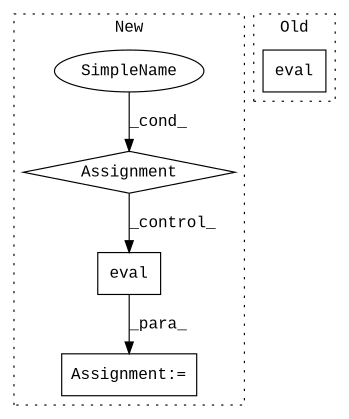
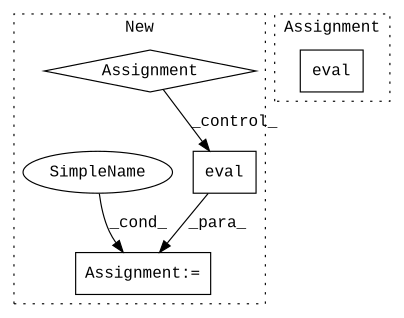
cluster "Old": label "Old" -> "Assignment"
edge "SimpleName" -> "Assignment": now "SimpleName" -> "Assignment:="
